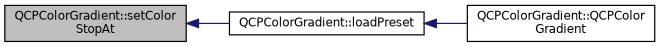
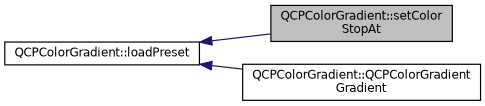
edge "QCPColorGradient::loadPreset" -> "QCPColorGradient::setColor StopAt": reversed
node "QCPColorGradient::QCPColor Gradient": label "QCPColorGradient::QCPColor Gradient" -> "QCPColorGradient::QCPColorGradient Gradient"
